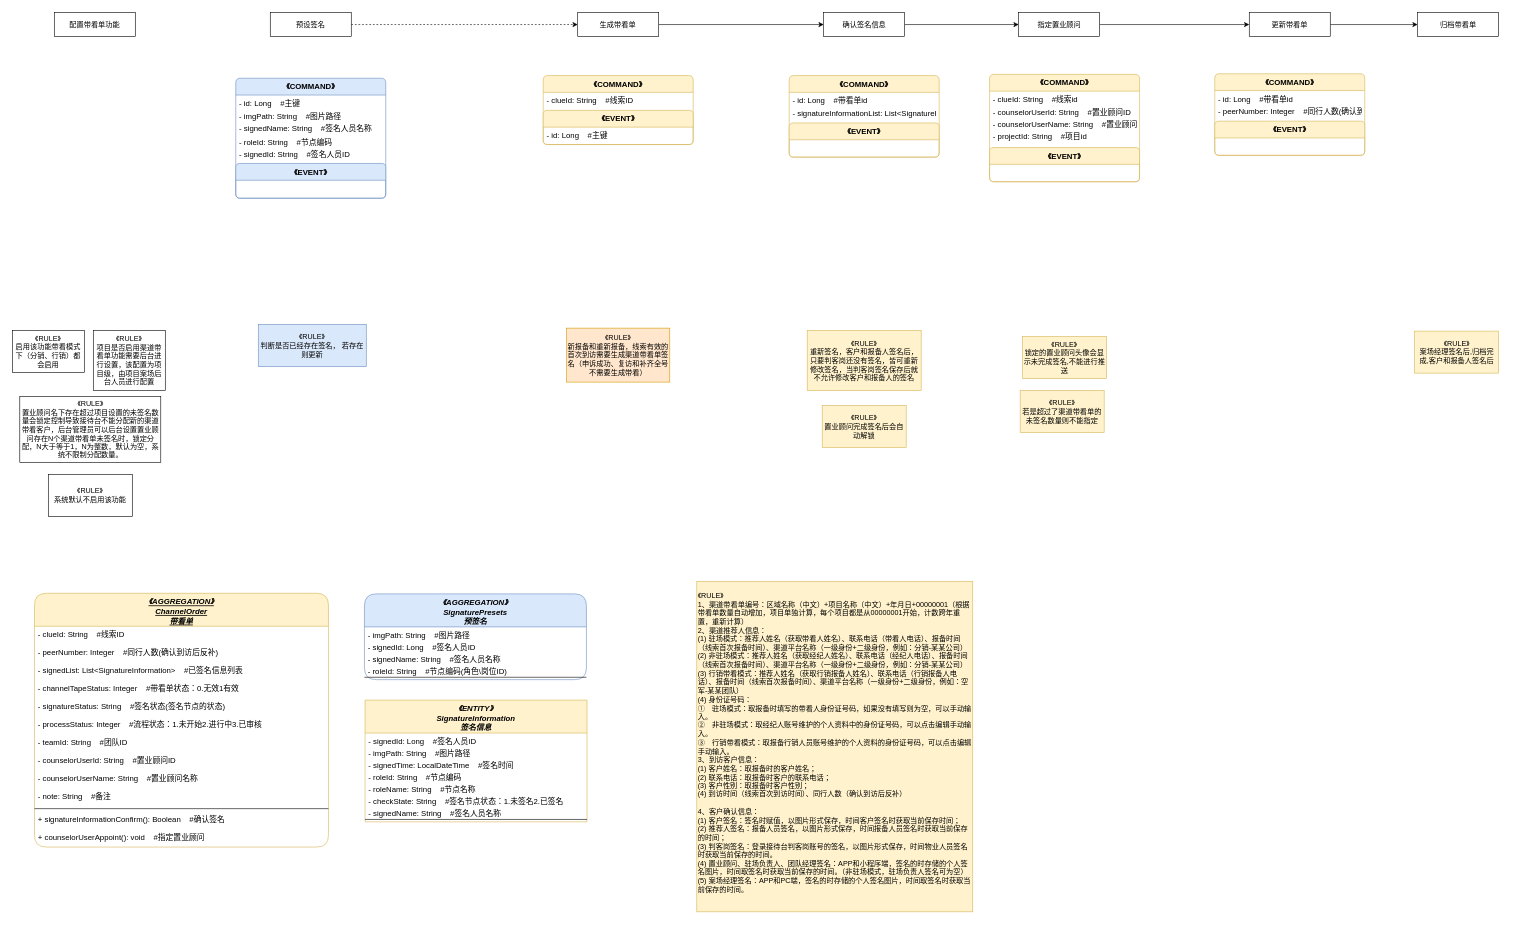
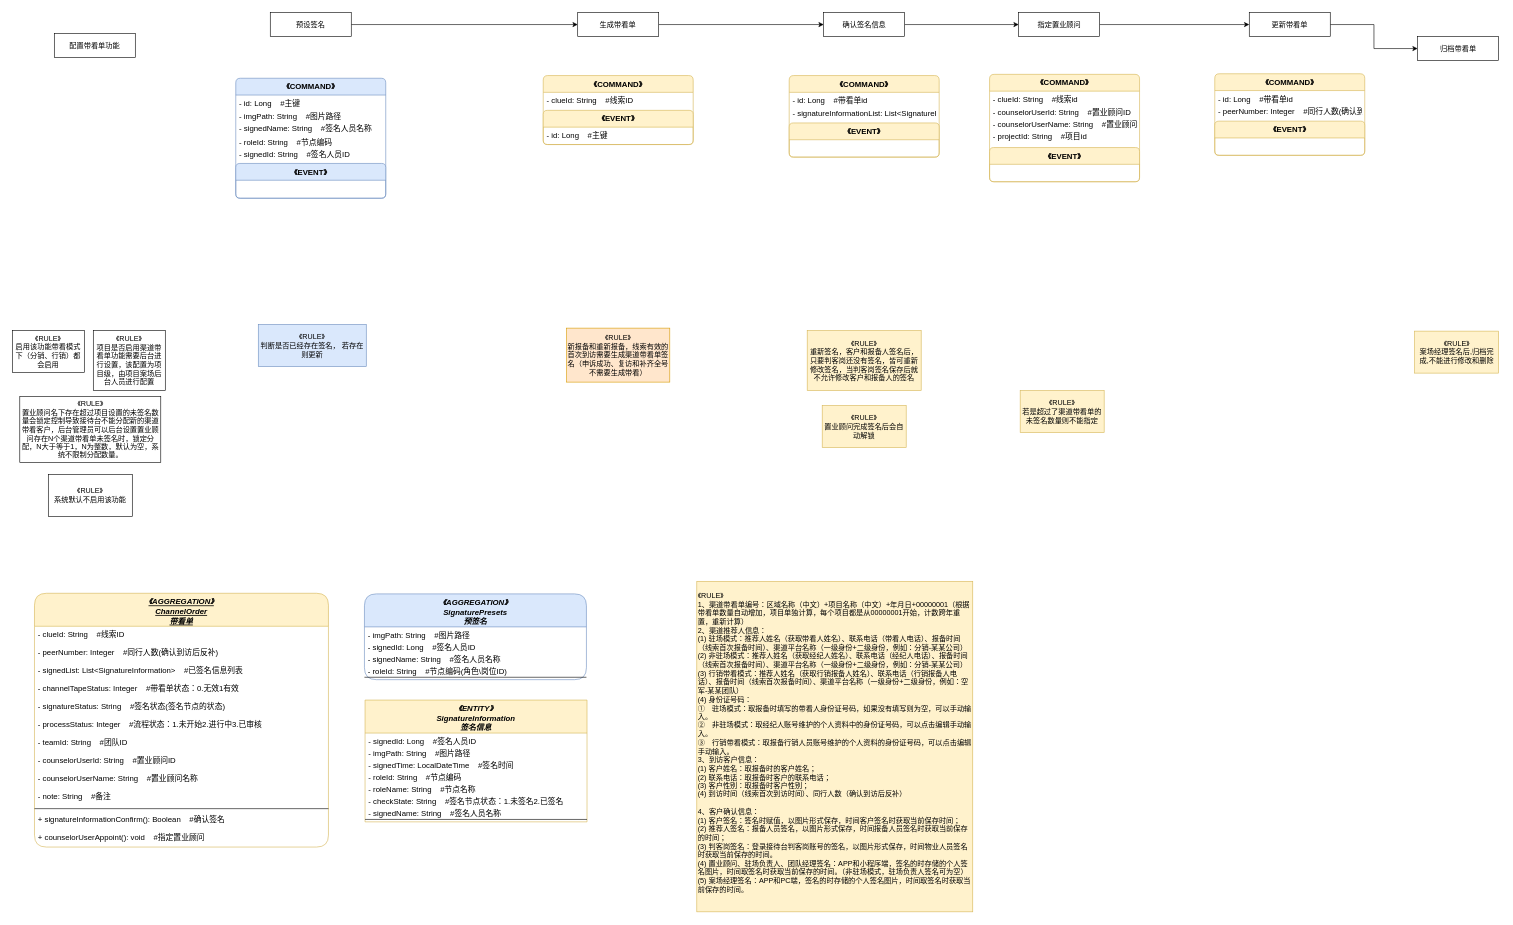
node "配置带看单功能": moved (95, 24) -> (95, 45)
edge "预设签名" -> "生成带看单": style dashed -> solid
node "归档带看单": moved (1458, 24) -> (1458, 48)
node "《RULE》 案场经理签名后,归档完成,客户和报备人签名后": label "《RULE》 案场经理签名后,归档完成,客户和报备人签名后" -> "《RULE》 案场经理签名后,归档完成,不能进行修改和删除"
node "《RULE》 锁定的置业顾问头像会显示未完成签名,不能进行推送": removed
